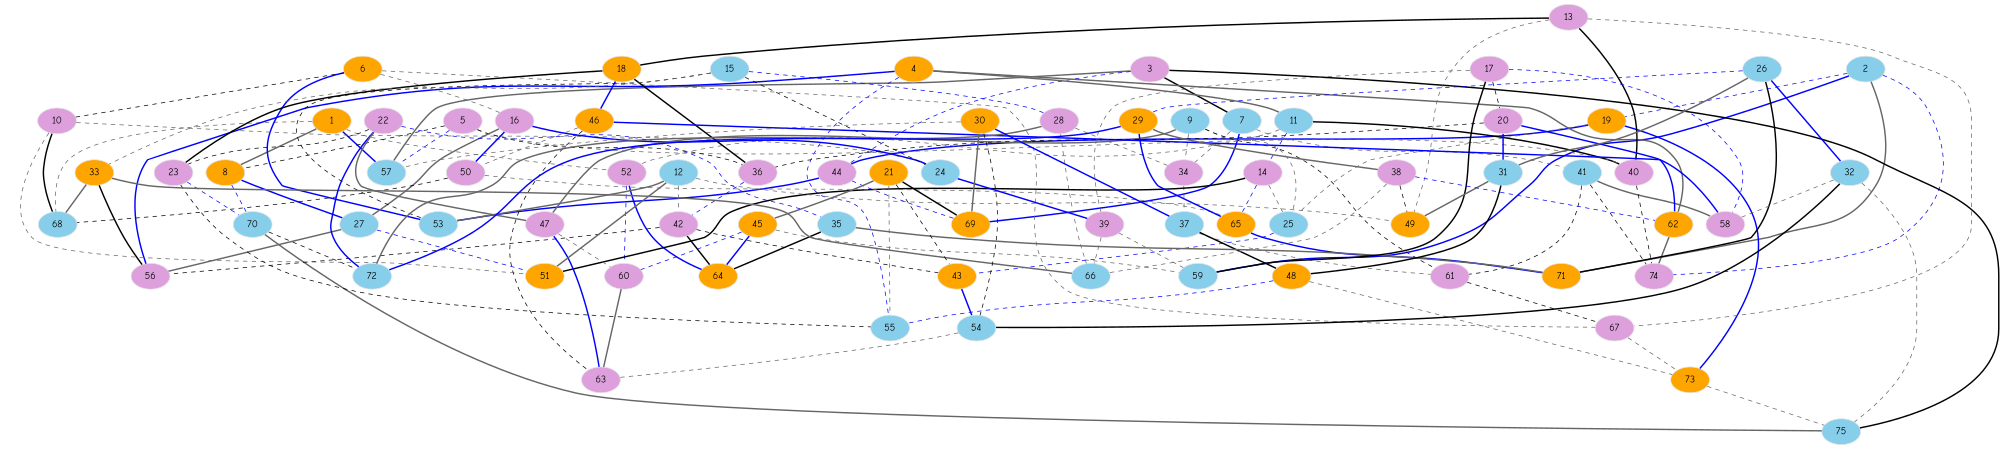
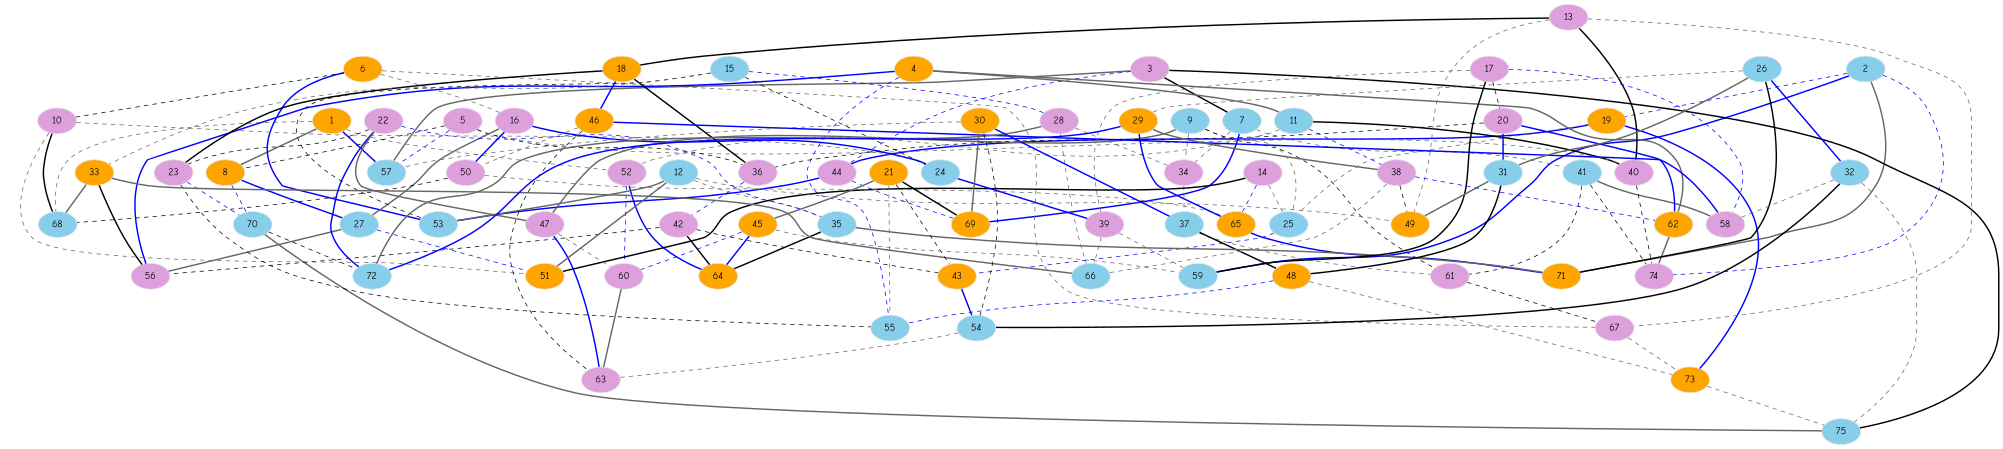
edge "26" -- "29": color blue -> gray40
edge "11" -- "14": now "11" -- "38"
edge "12" -- "42": now "12" -- "35"
